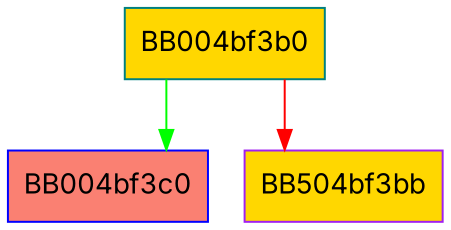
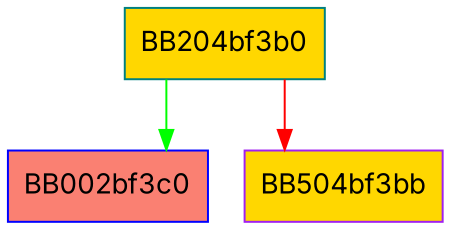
node "BB004bf3b0": label "BB004bf3b0" -> "BB204bf3b0"
node "BB004bf3c0": label "BB004bf3c0" -> "BB002bf3c0"
